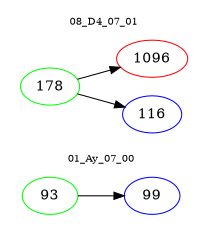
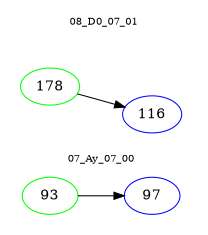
cluster "08_D4_07_01": label "08_D4_07_01" -> "08_D0_07_01"
node "1096": removed
cluster "01_Ay_07_00": label "01_Ay_07_00" -> "07_Ay_07_00"
node "99": label "99" -> "97"
